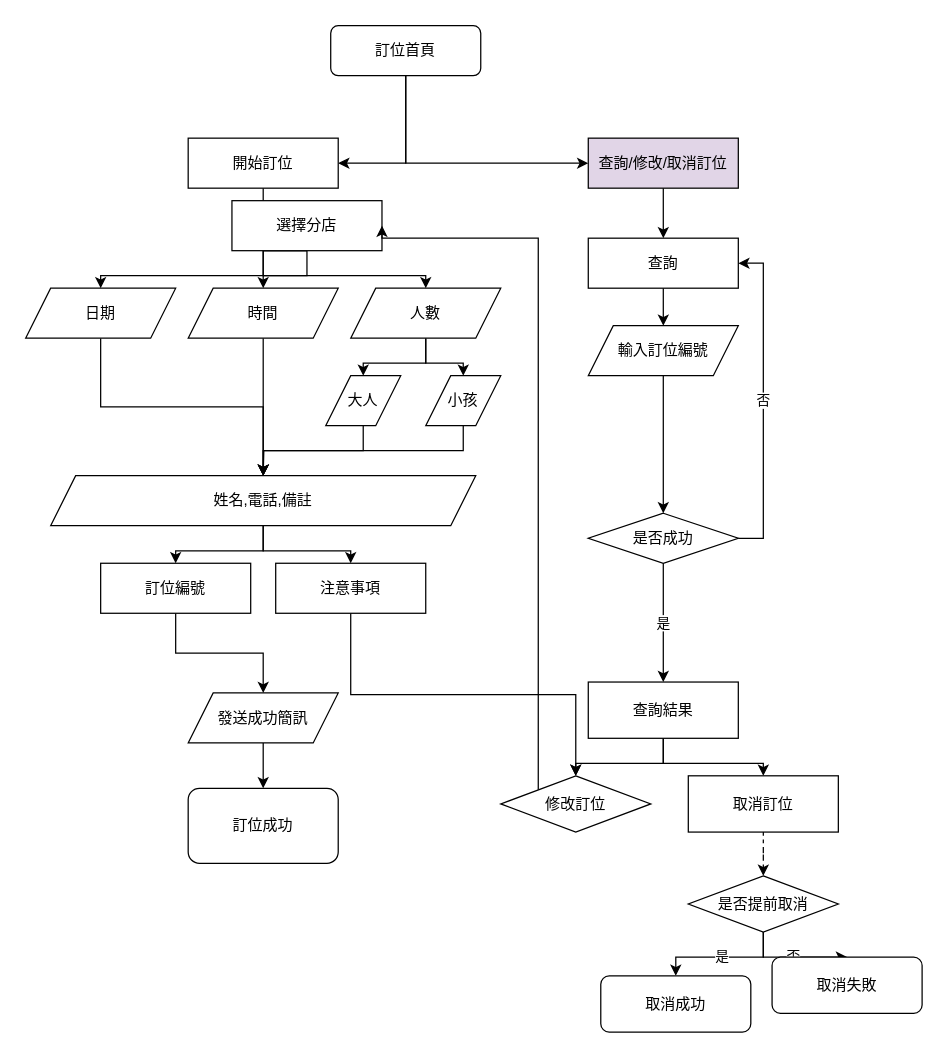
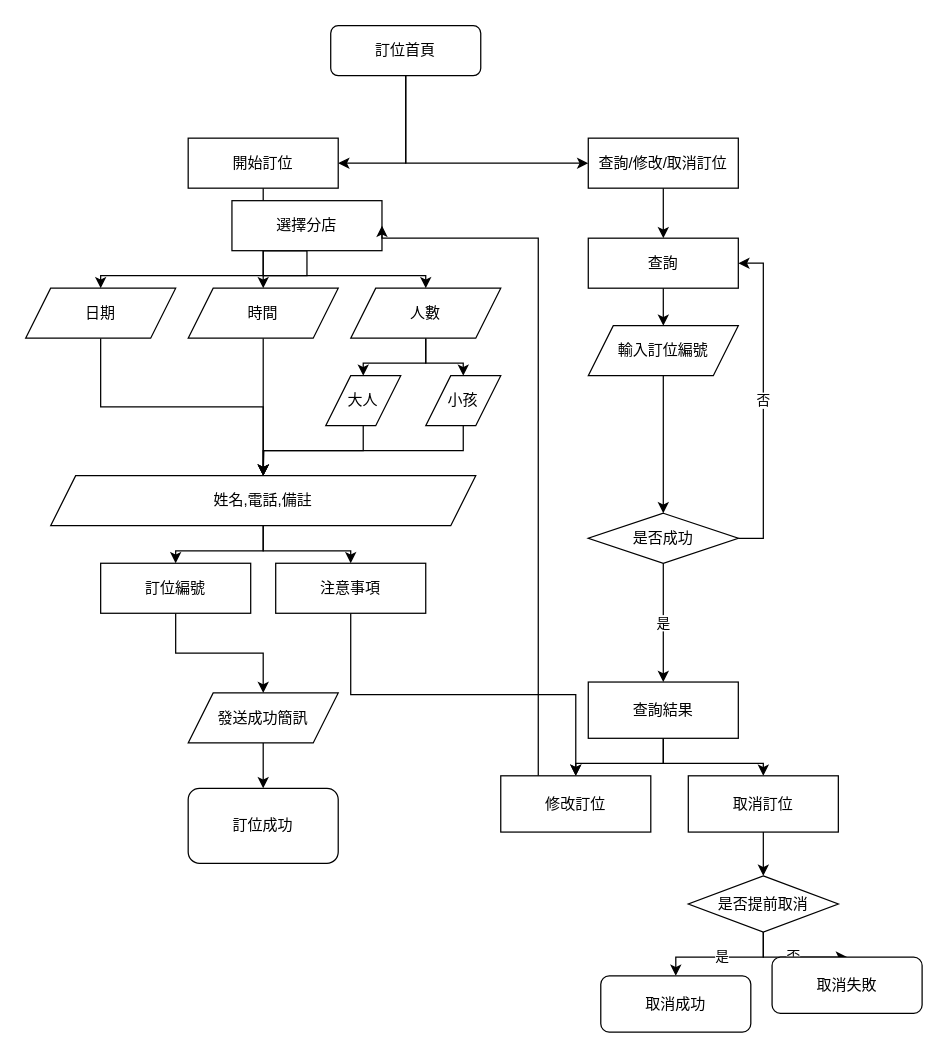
node "查詢/修改/取消訂位": fillcolor #e1d5e7 -> #ffffff
node "修改訂位": shape diamond -> rectangle
edge "取消訂位" -> "是否提前取消": style dashed -> solid
